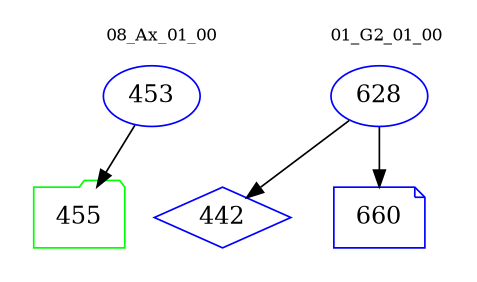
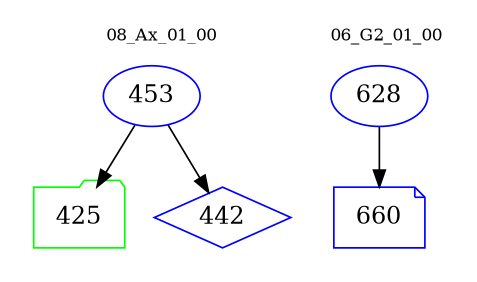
cluster "01_G2_01_00": label "01_G2_01_00" -> "06_G2_01_00"
edge "628" -> "442": now "453" -> "442"
node "455": label "455" -> "425"
